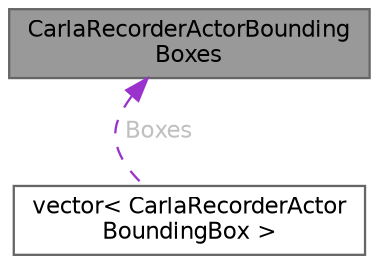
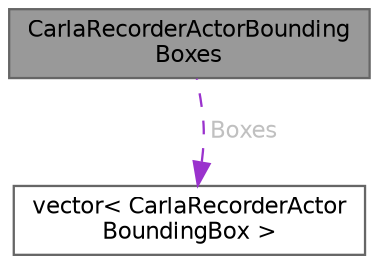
edge "vector< CarlaRecorderActor BoundingBox >" -> "CarlaRecorderActorBounding Boxes": reversed
